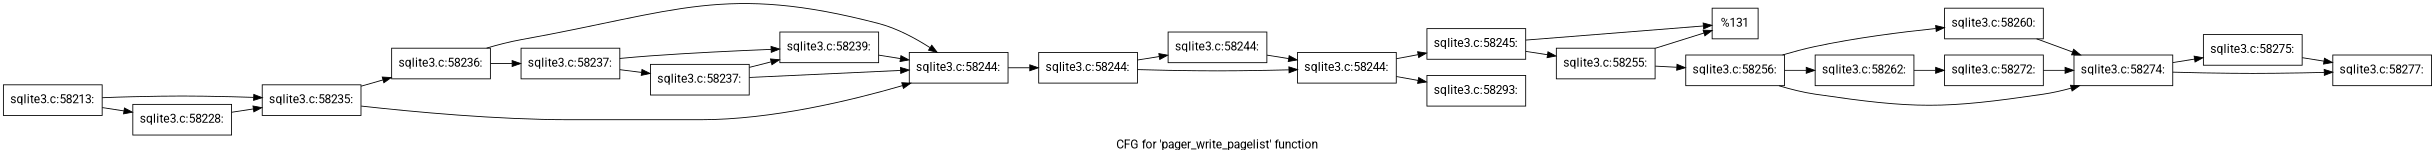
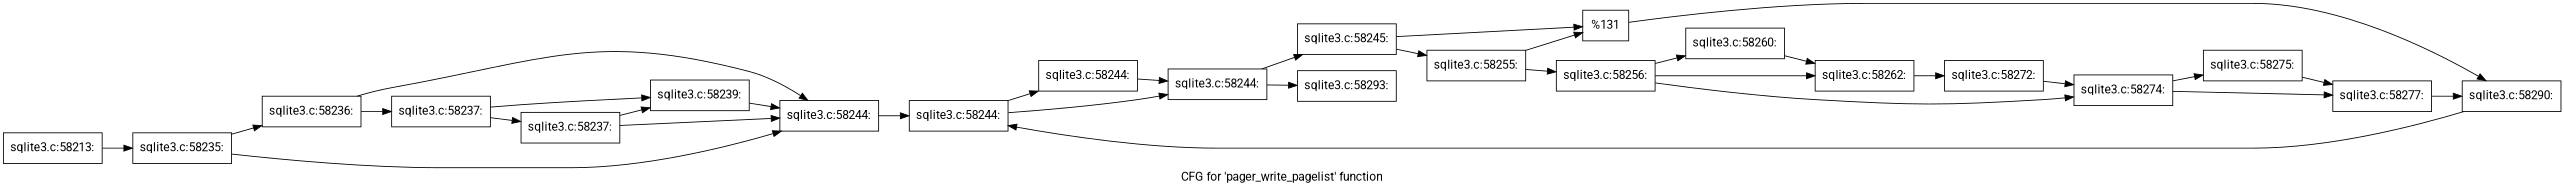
edge "sqlite3.c:58260:" -> "sqlite3.c:58274:": now "sqlite3.c:58260:" -> "sqlite3.c:58262:"
node "sqlite3.c:58290:": added
node "sqlite3.c:58228:": removed
